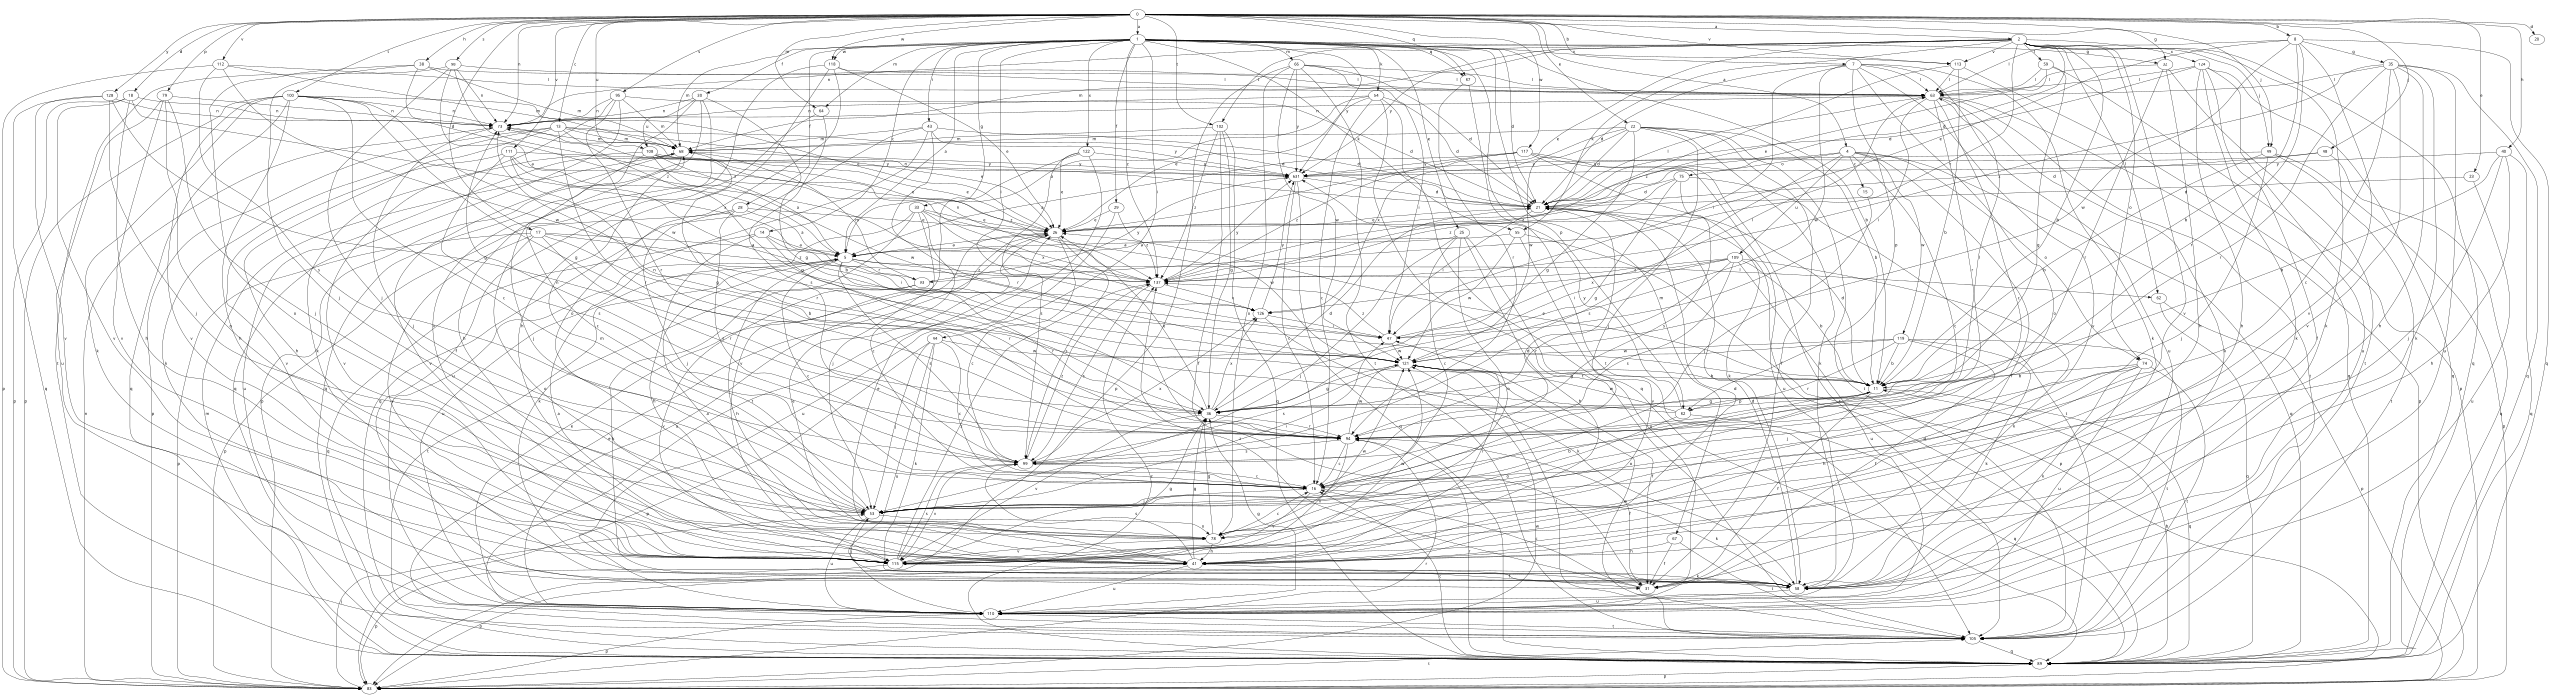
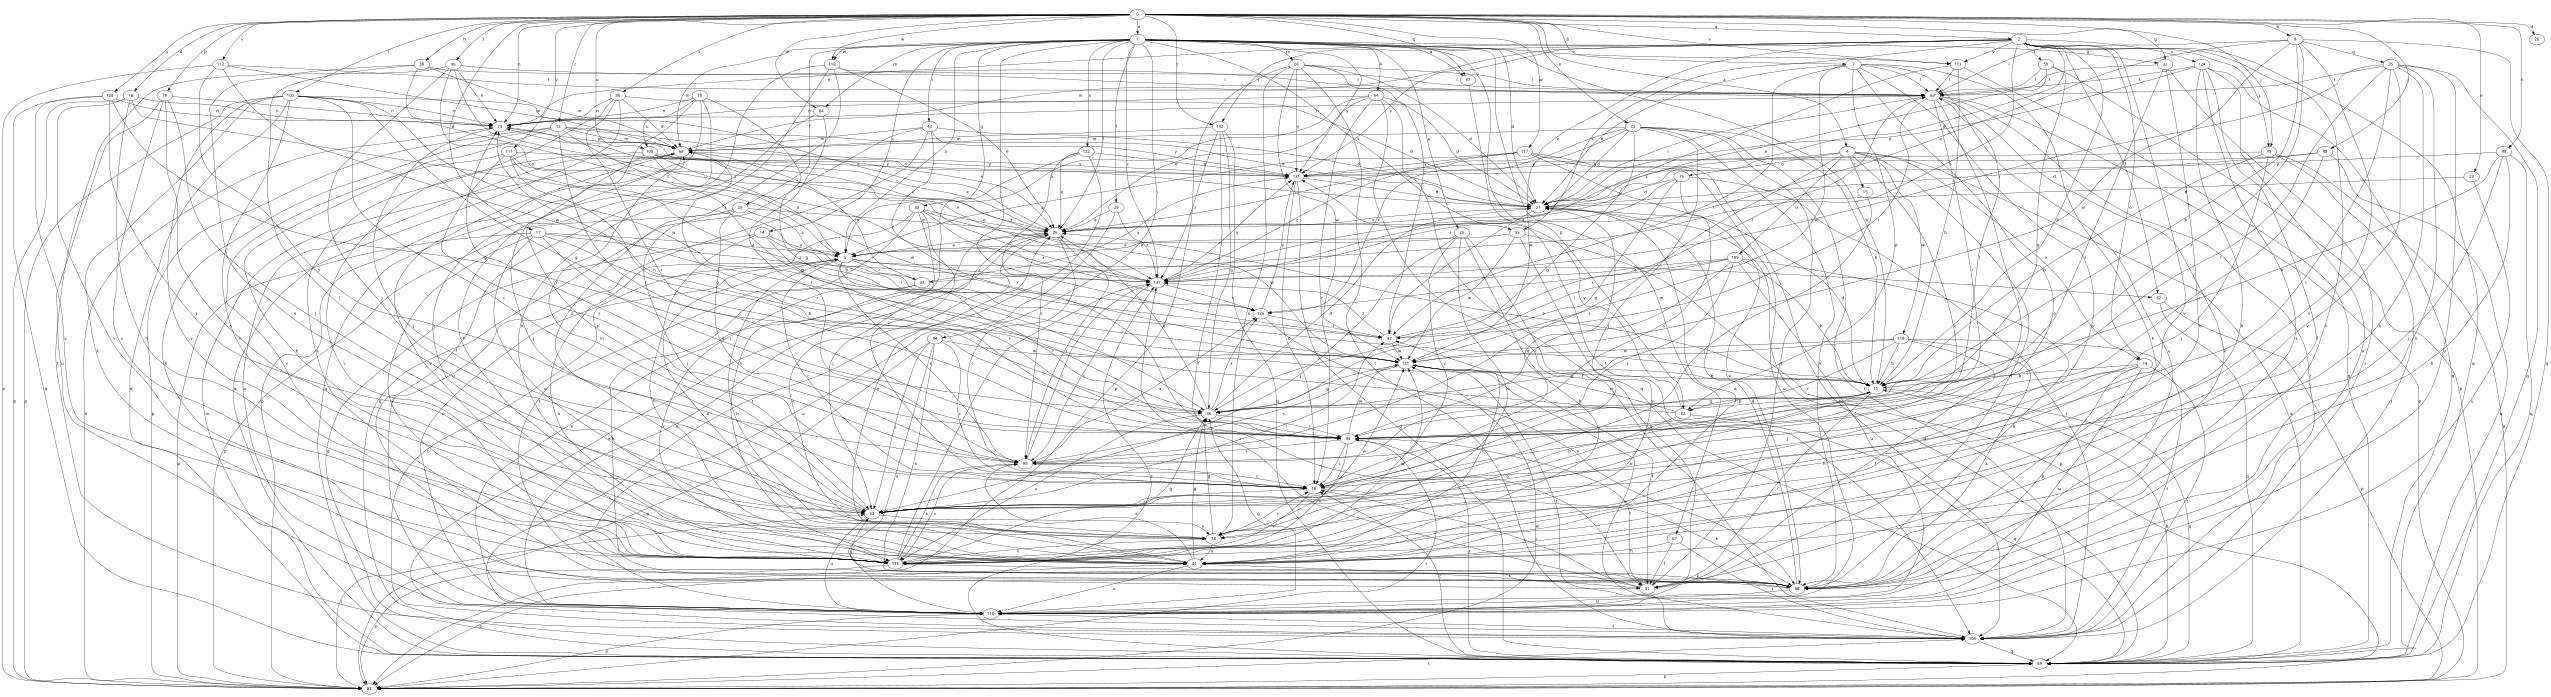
edge "1" -> "30": now "1" -> "26"
node "631": label "631" -> "131"
edge "87" -> "94": now "48" -> "94"
